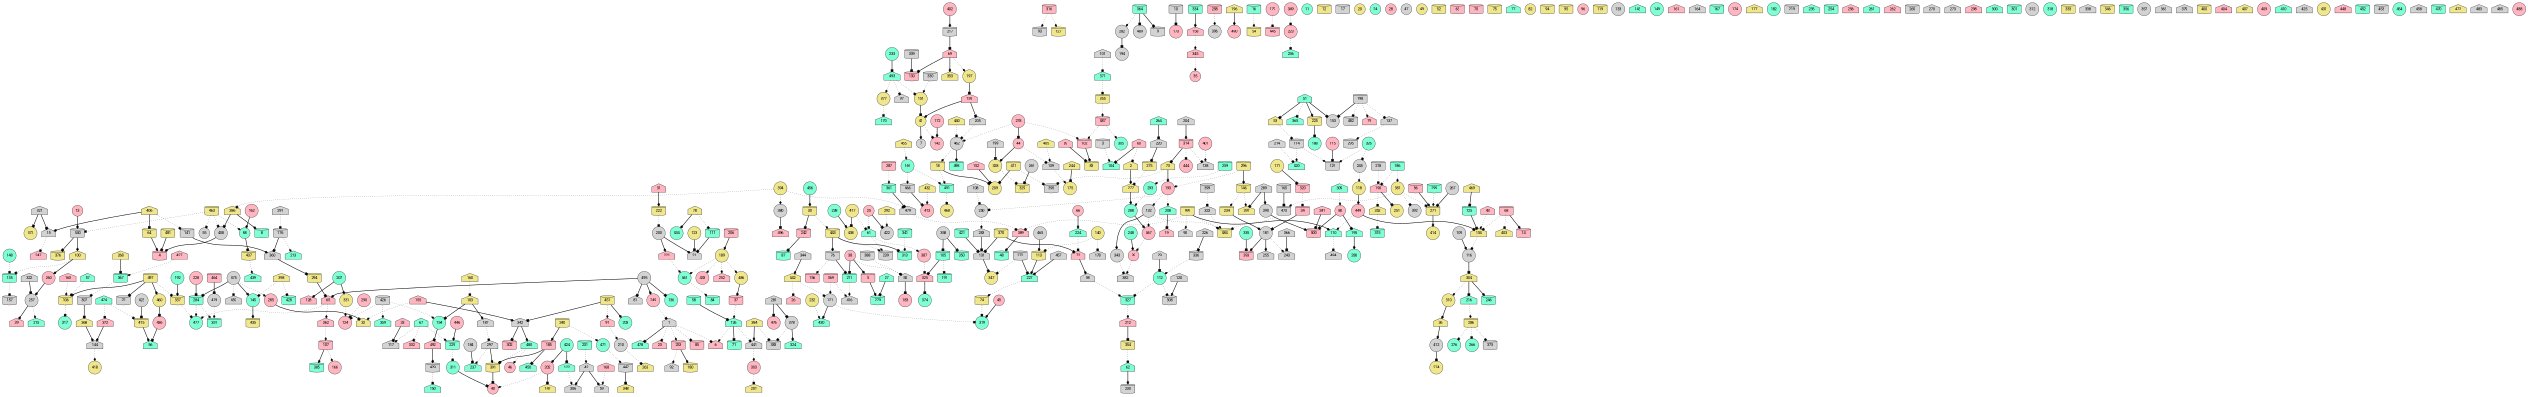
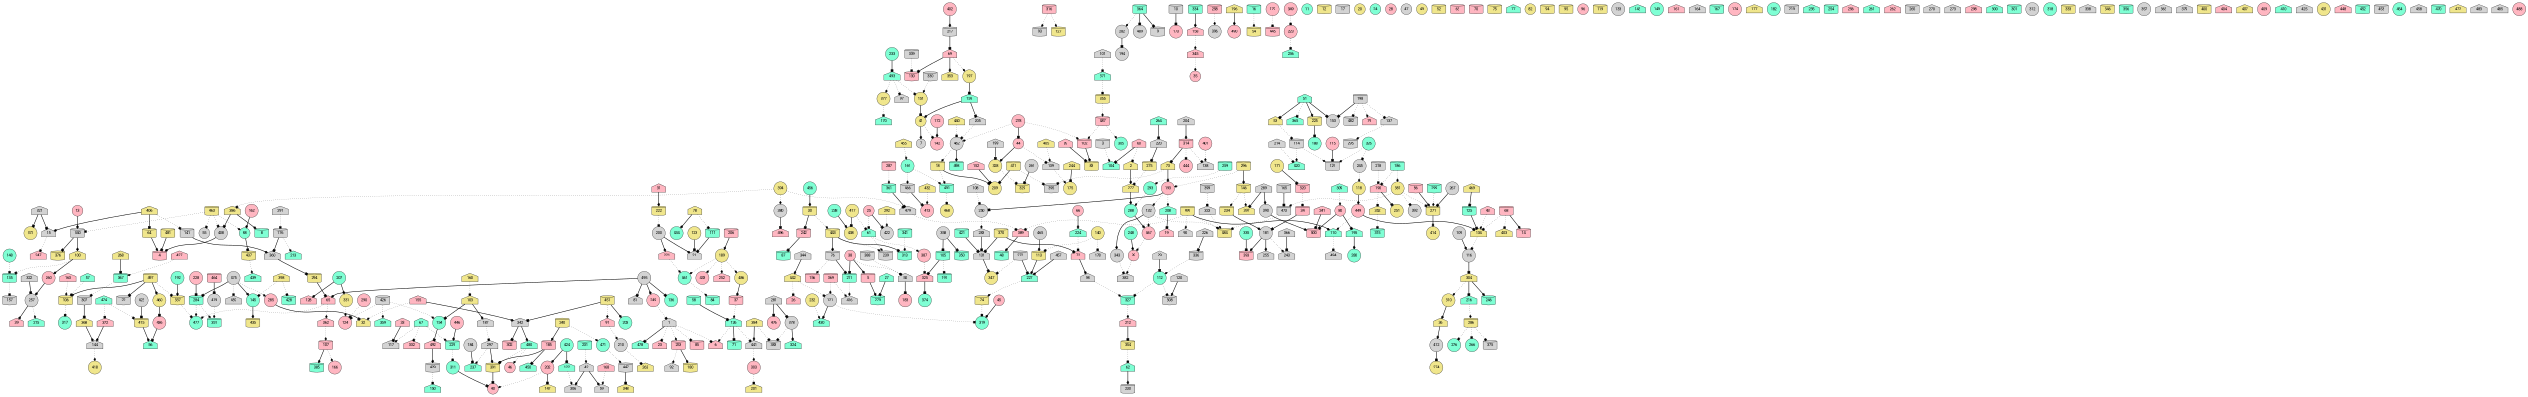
edge "339" -> "130": style bold -> dotted
node "159": fillcolor lightpink -> aquamarine
edge "193" -> "250": style dotted -> bold
